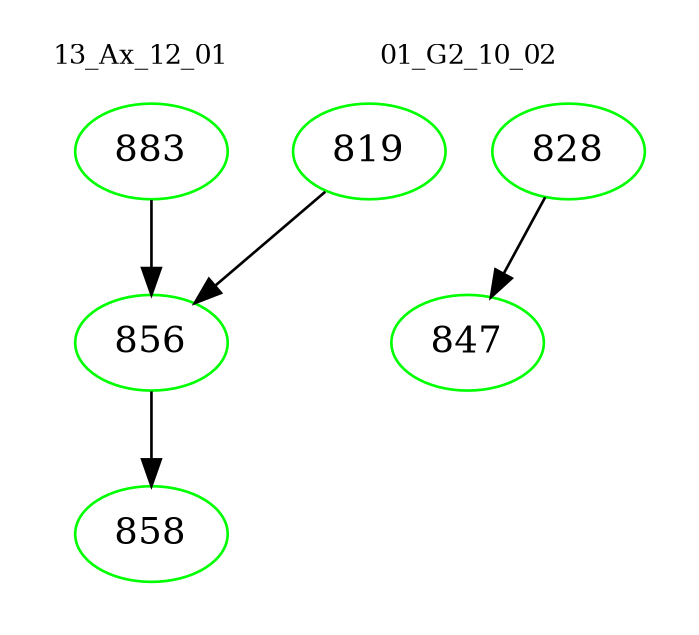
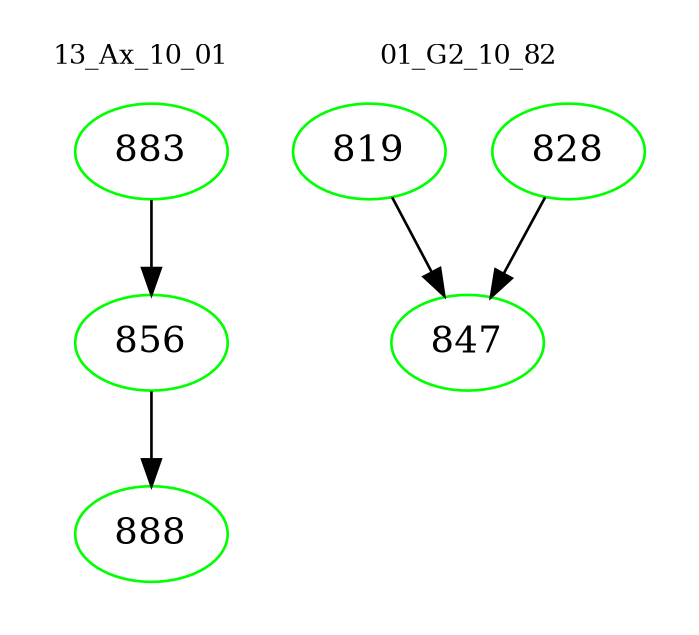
cluster "13_Ax_12_01": label "13_Ax_12_01" -> "13_Ax_10_01"
cluster "01_G2_10_02": label "01_G2_10_02" -> "01_G2_10_82"
edge "819" -> "856": now "819" -> "847"
node "858": label "858" -> "888"
